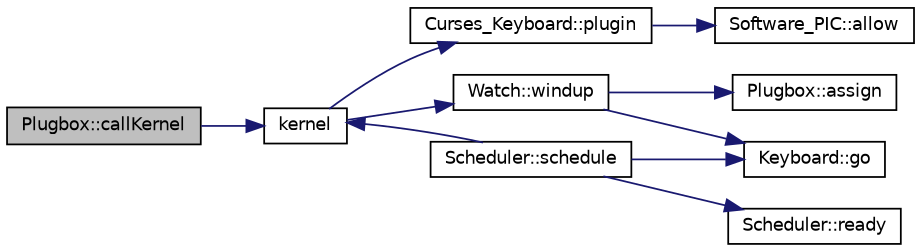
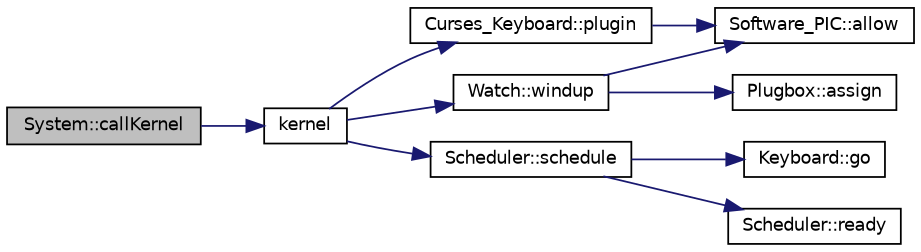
edge "Watch::windup" -> "Keyboard::go": now "Watch::windup" -> "Software_PIC::allow"
node "Plugbox::callKernel": label "Plugbox::callKernel" -> "System::callKernel"
edge "Scheduler::schedule" -> "kernel": reversed
